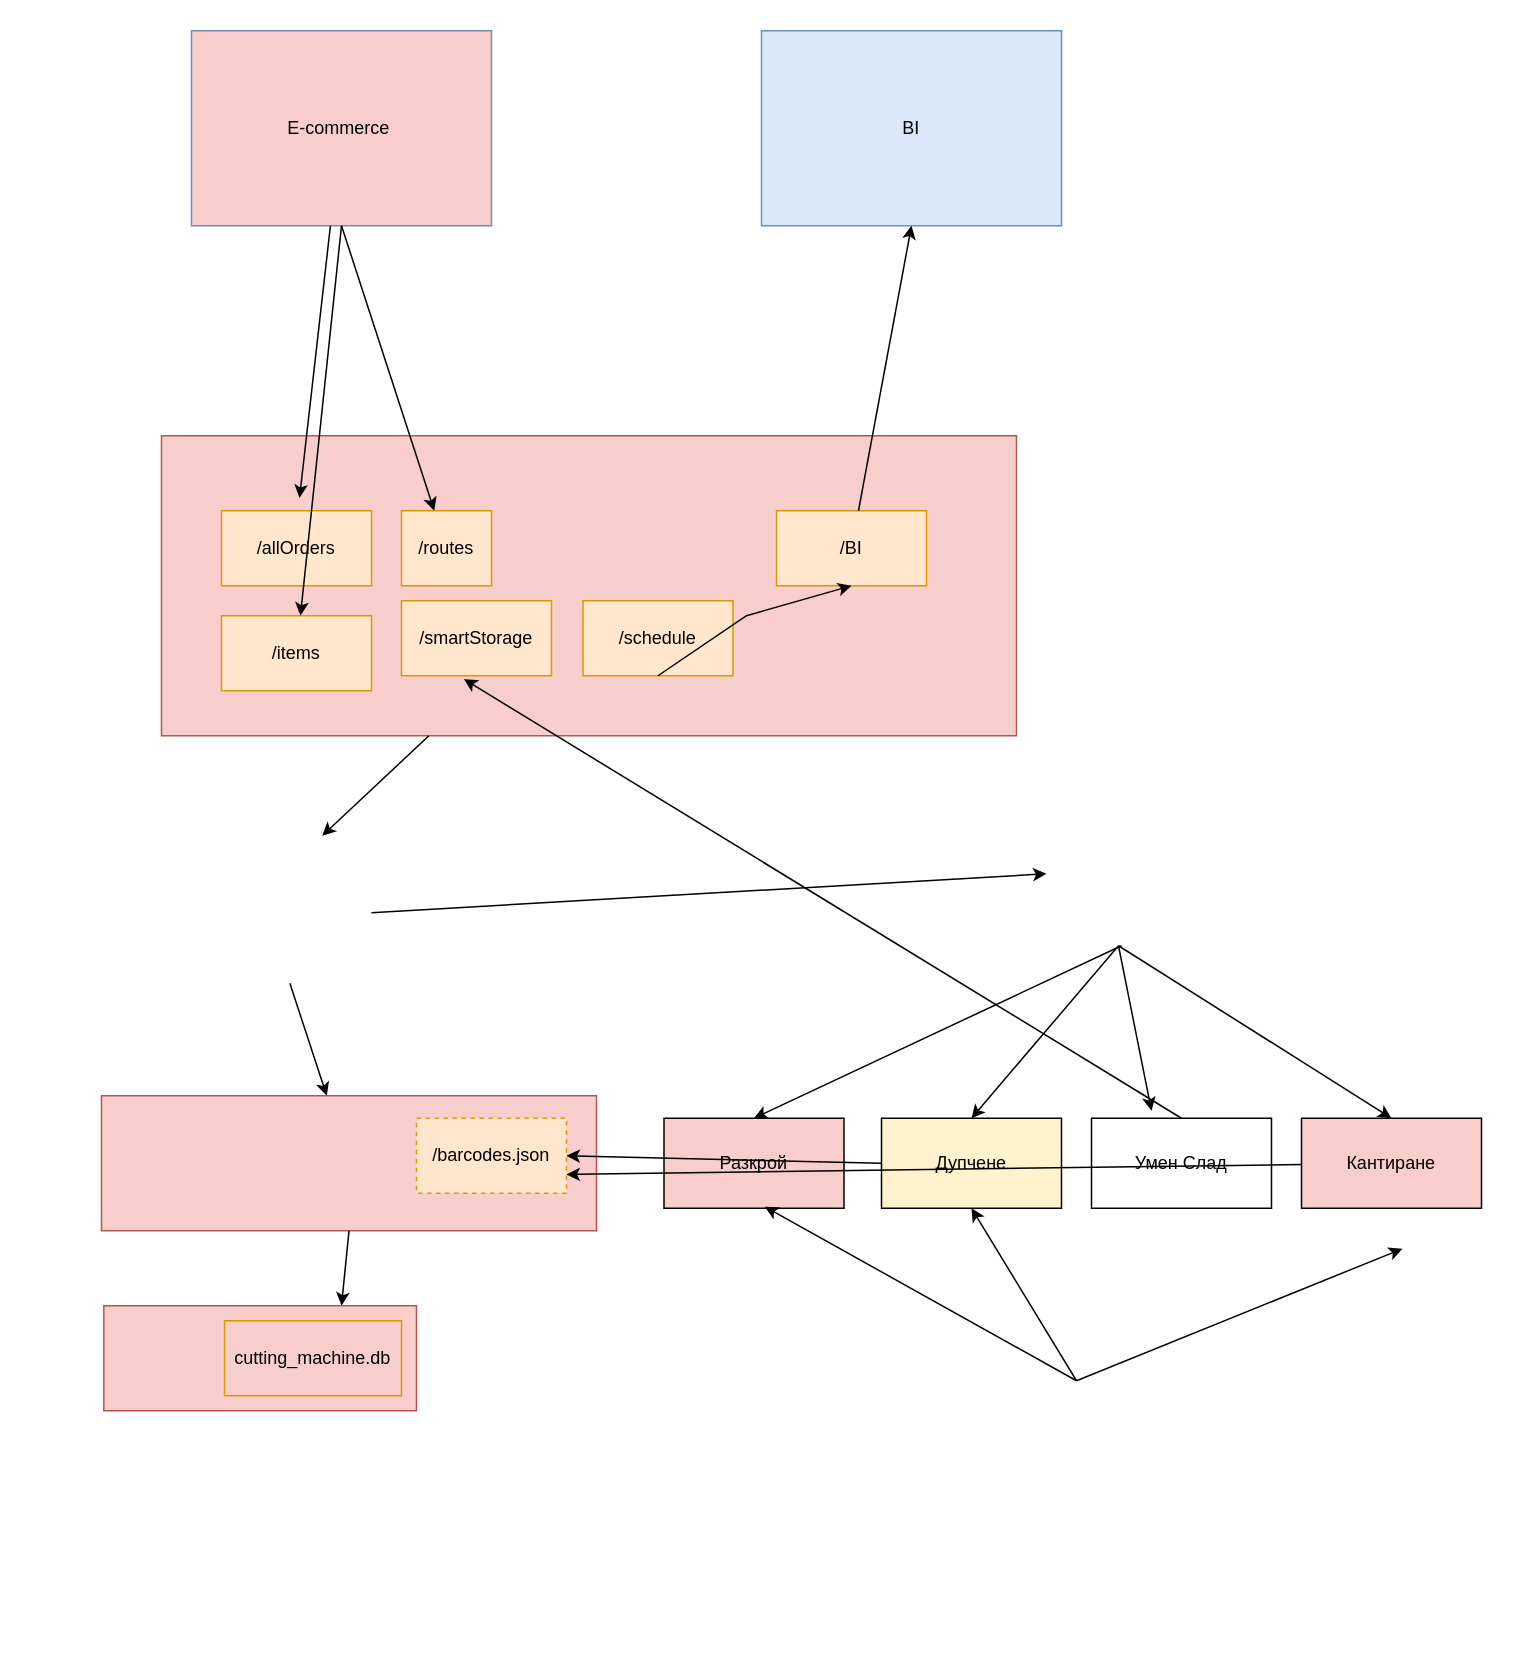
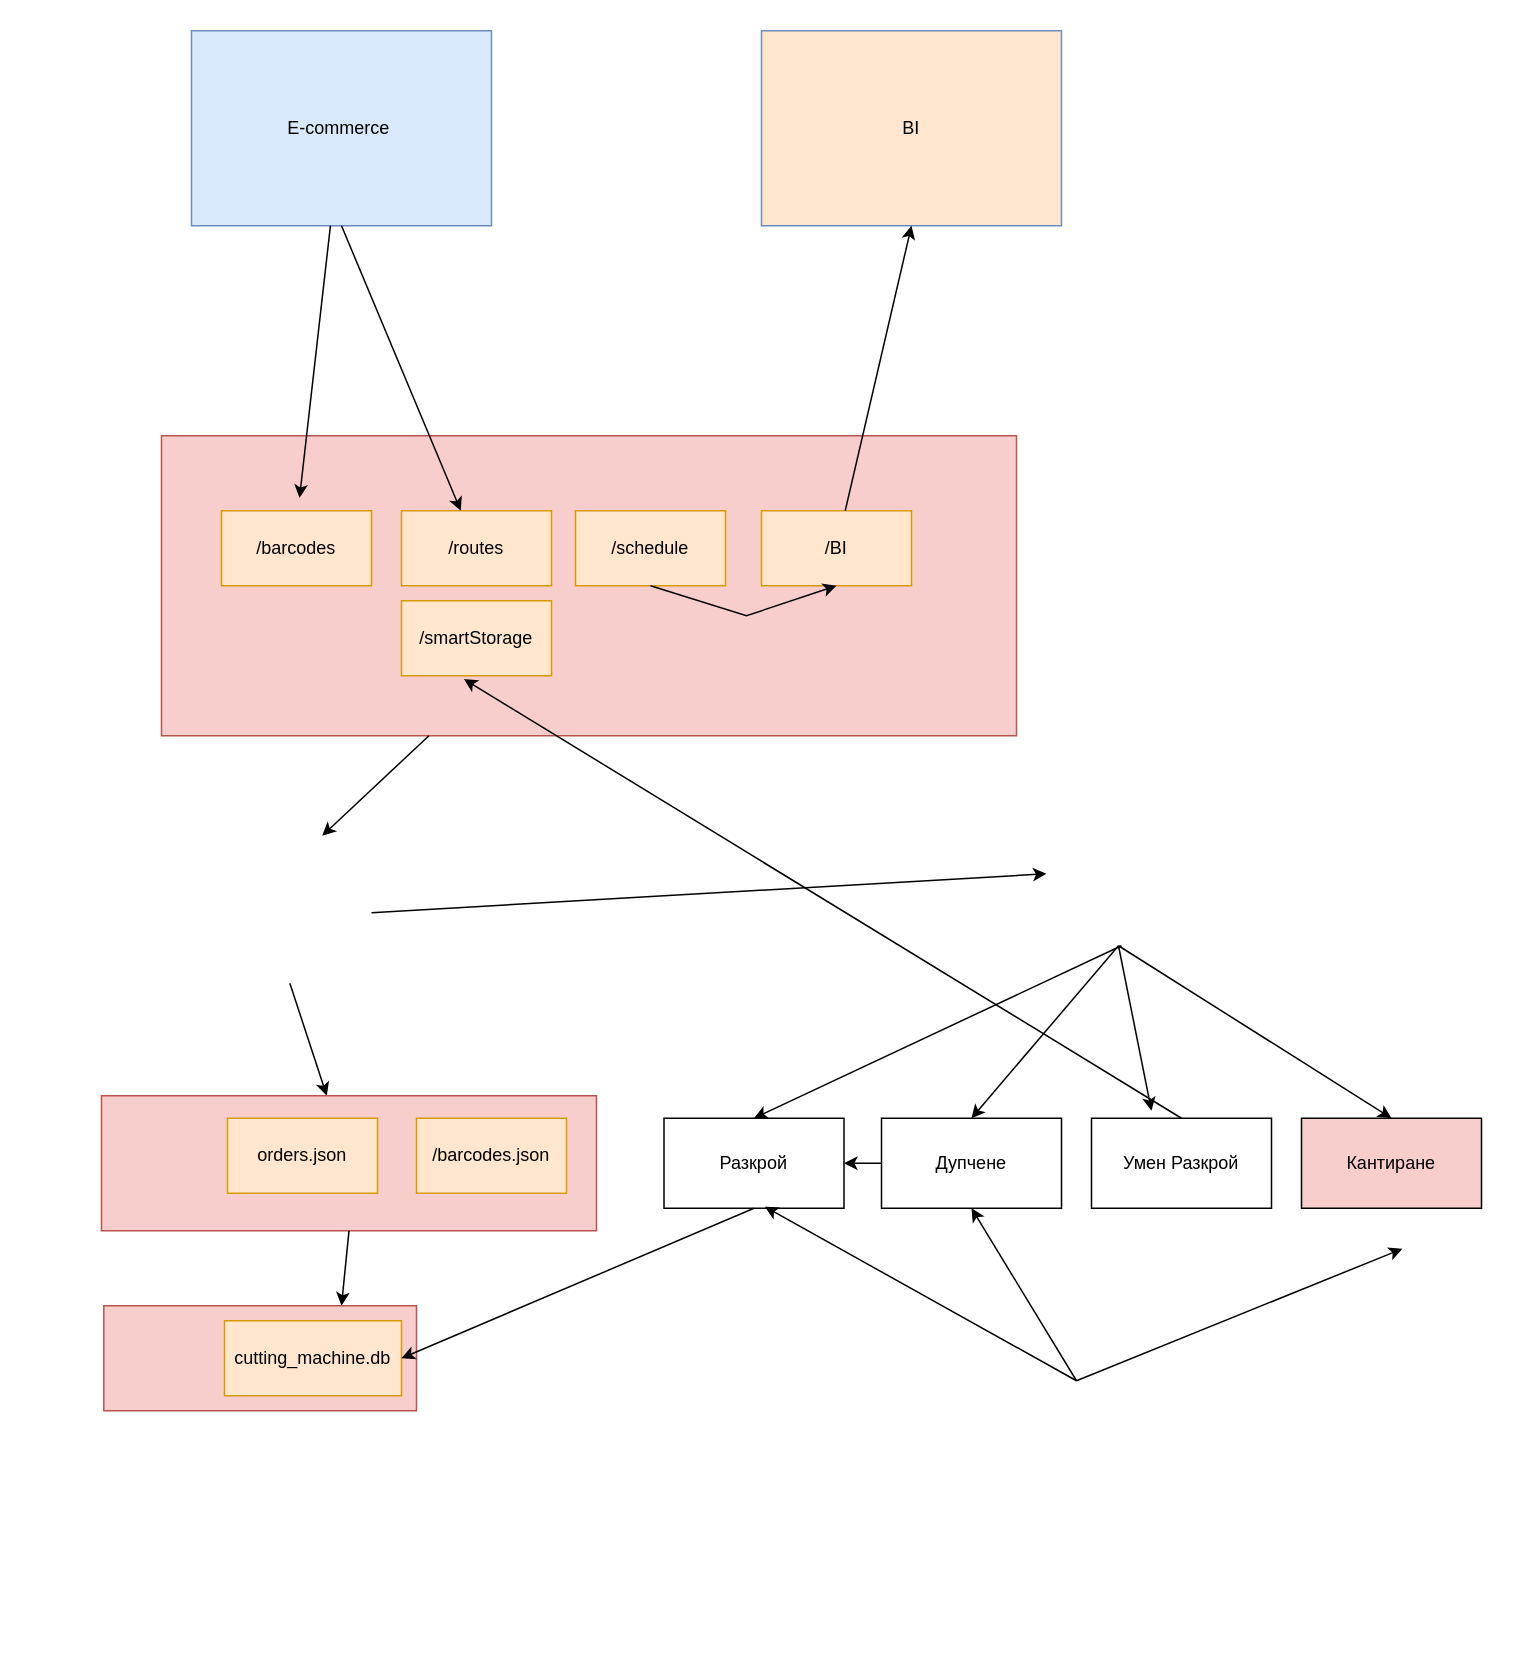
node "E-commerce": fillcolor #f8cecc -> #dae8fc
node "BI": fillcolor #dae8fc -> #ffe6cc
edge "E-commerce" -> "/items": removed
node "/allOrders": label "/allOrders" -> "/barcodes"
node "/routes": size 90x75 -> 150x75
node "/BI": moved (851, 548) -> (836, 548)
node "/schedule": moved (658, 638) -> (650, 548)
node "/items": removed
node "orders.json": added
node "/barcodes.json": style dashed -> solid
edge "Дупчене" -> "/barcodes.json": now "Дупчене" -> "Разкрой"
node "Разкрой": fillcolor #f8cecc -> #ffffff
node "Дупчене": fillcolor #fff2cc -> #ffffff
node "Умен Слад": label "Умен Слад" -> "Умен Разкрой"
edge "Кантиране" -> "/barcodes.json": removed
edge "Разкрой" -> "cutting_machine.db": added
node "cutting_machine.db": fillcolor #f8cecc -> #ffe6cc
